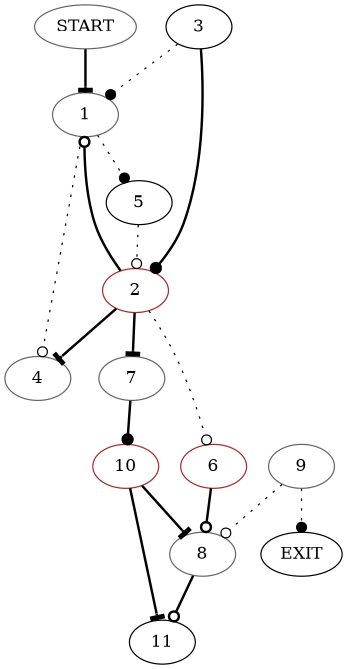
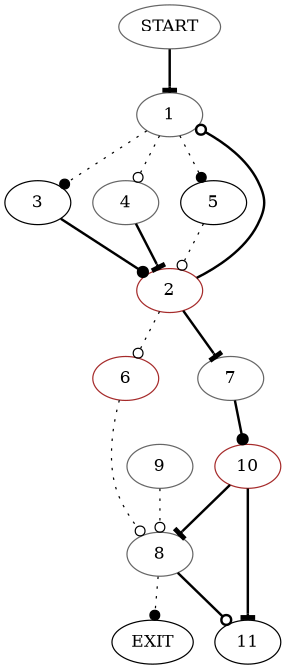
edge "3" -> "1": reversed
edge "2" -> "4": reversed
edge "6" -> "8": style bold -> dotted
edge "9" -> "EXIT": now "8" -> "EXIT"
